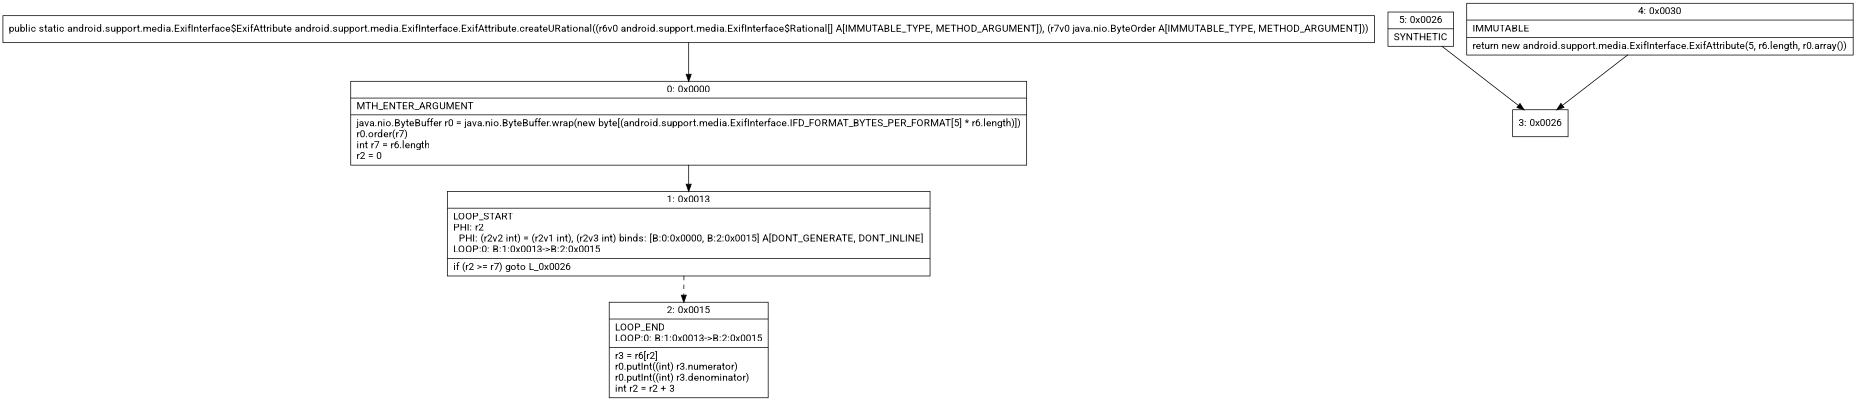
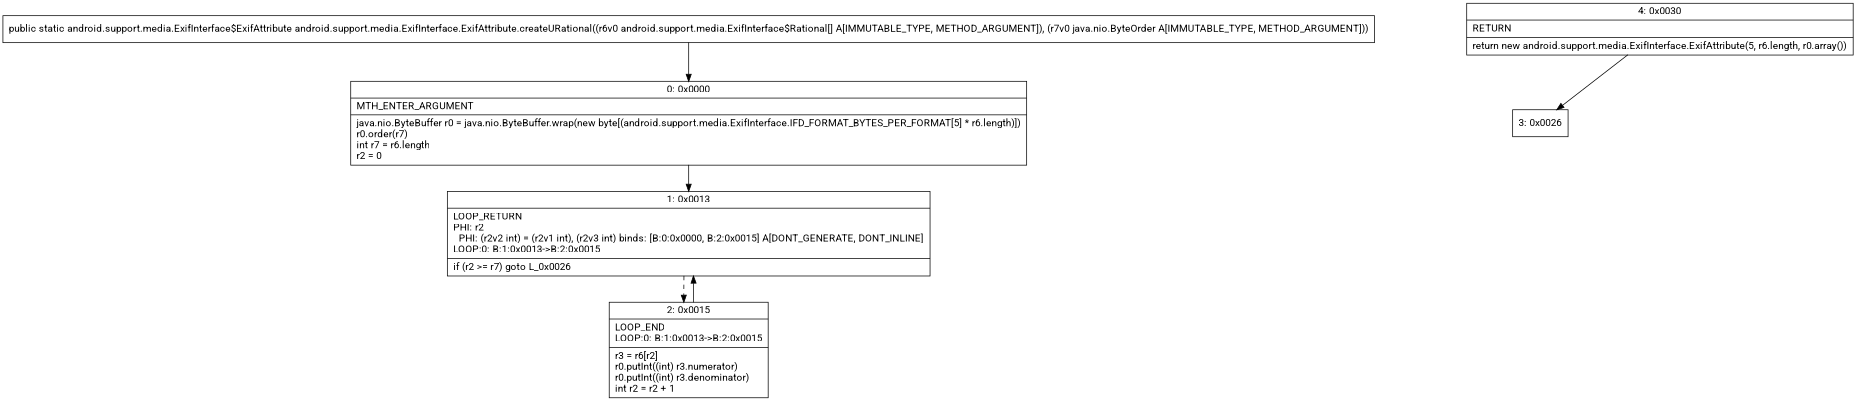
node "4: 0x0030": text "IMMUTABLE" -> "RETURN"
node "5: 0x0026": removed
node "1: 0x0013": text "LOOP_START" -> "LOOP_RETURN"
edge "2: 0x0015" -> "1: 0x0013": added
node "2: 0x0015": text "int r2 = r2 + 3" -> "int r2 = r2 + 1"
